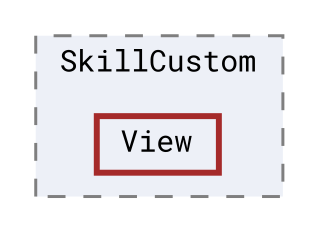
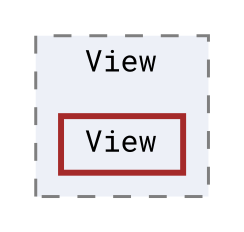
cluster "SkillCustom": label "SkillCustom" -> "View"
